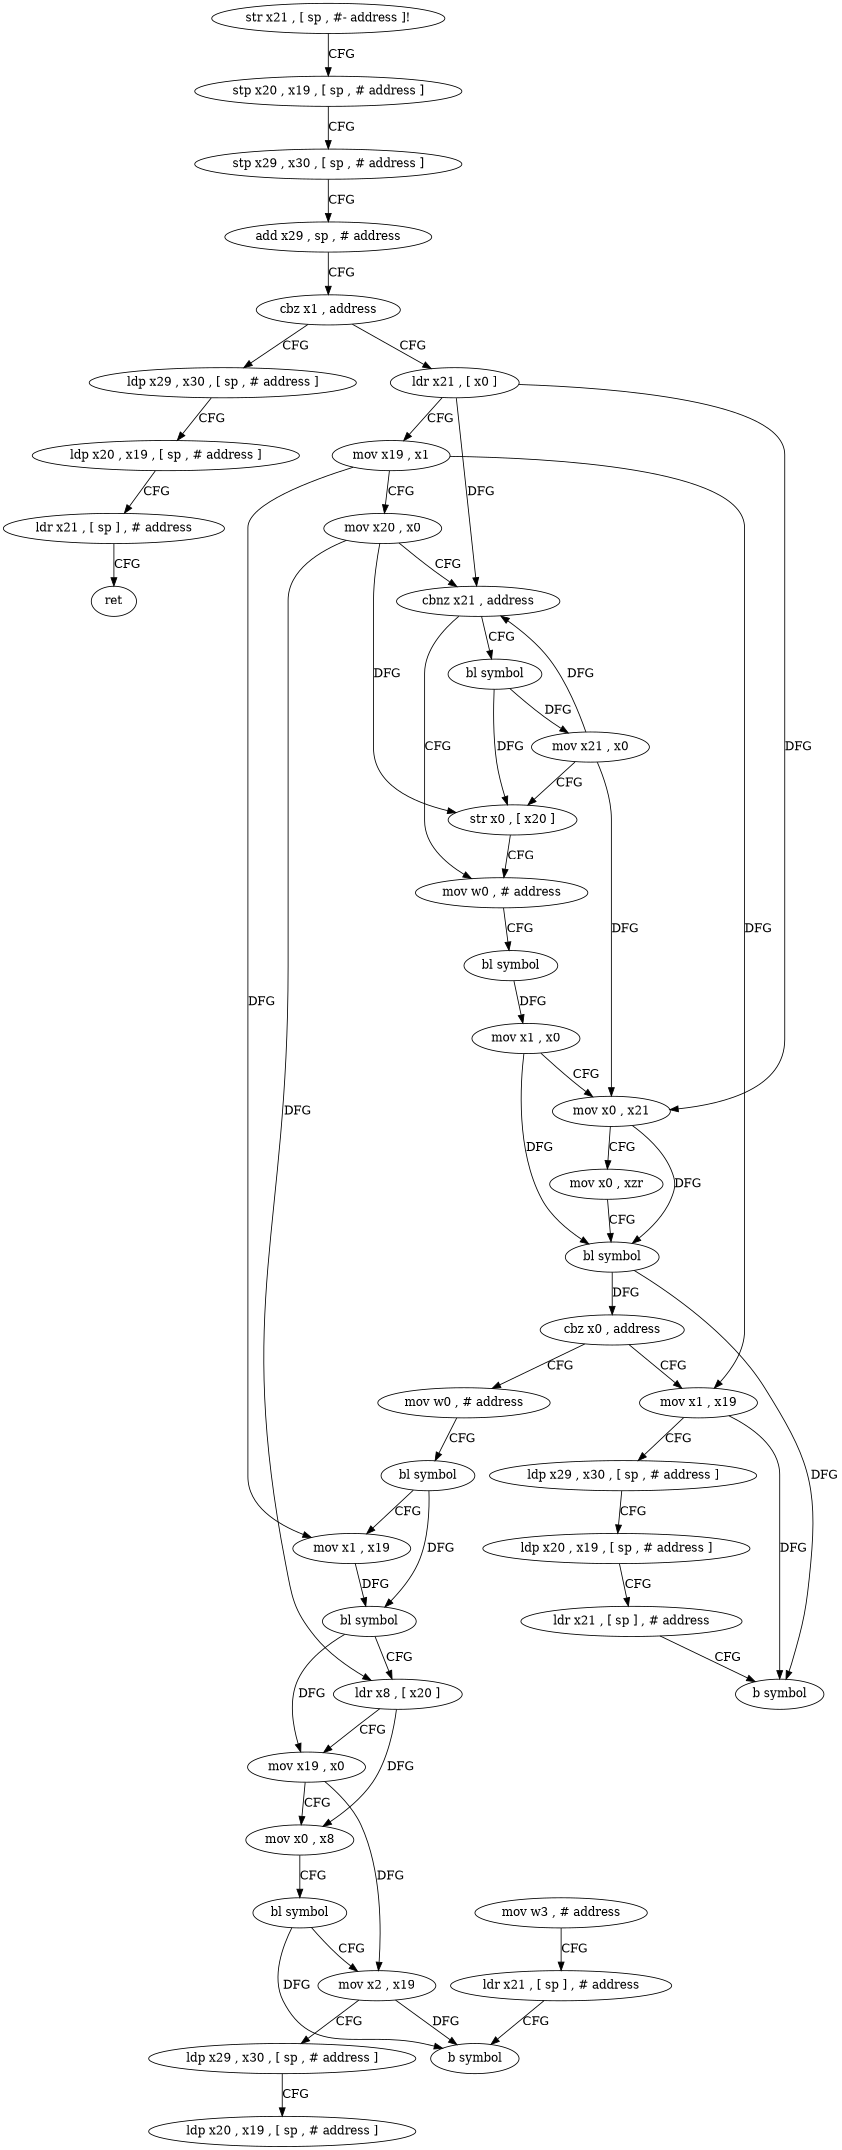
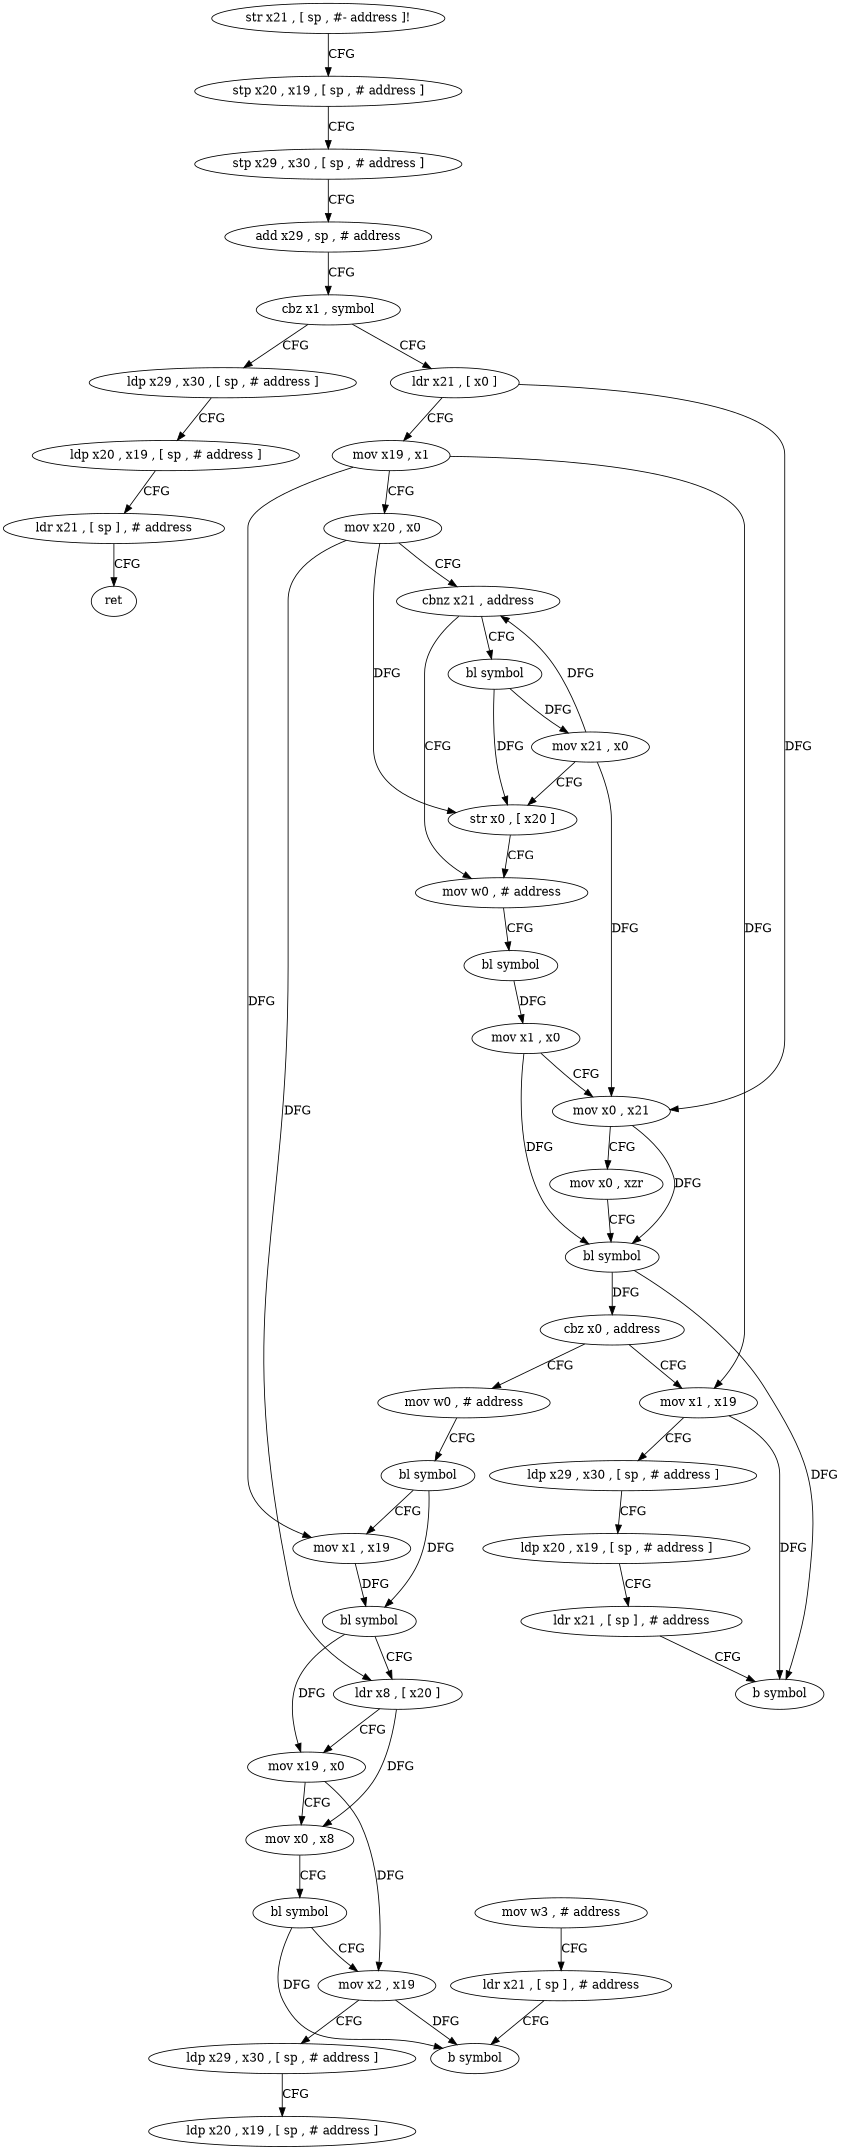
node "cbz x1 , address": label "cbz x1 , address" -> "cbz x1 , symbol"
edge "ldr x21 , [ x0 ]" -> "cbnz x21 , address": removed, label "DFG"
